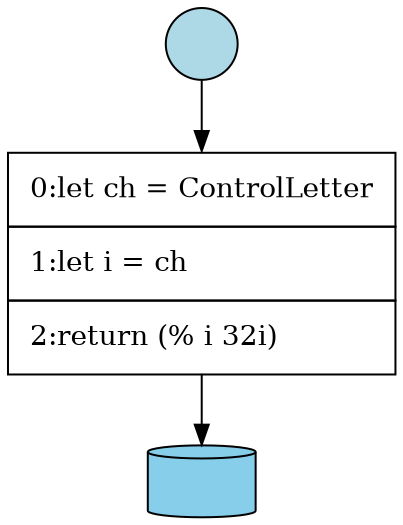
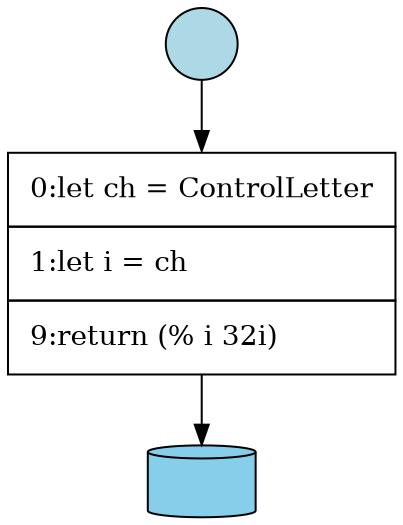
node "0:let ch = ControlLetter": text "2:return (% i 32i)" -> "9:return (% i 32i)"
